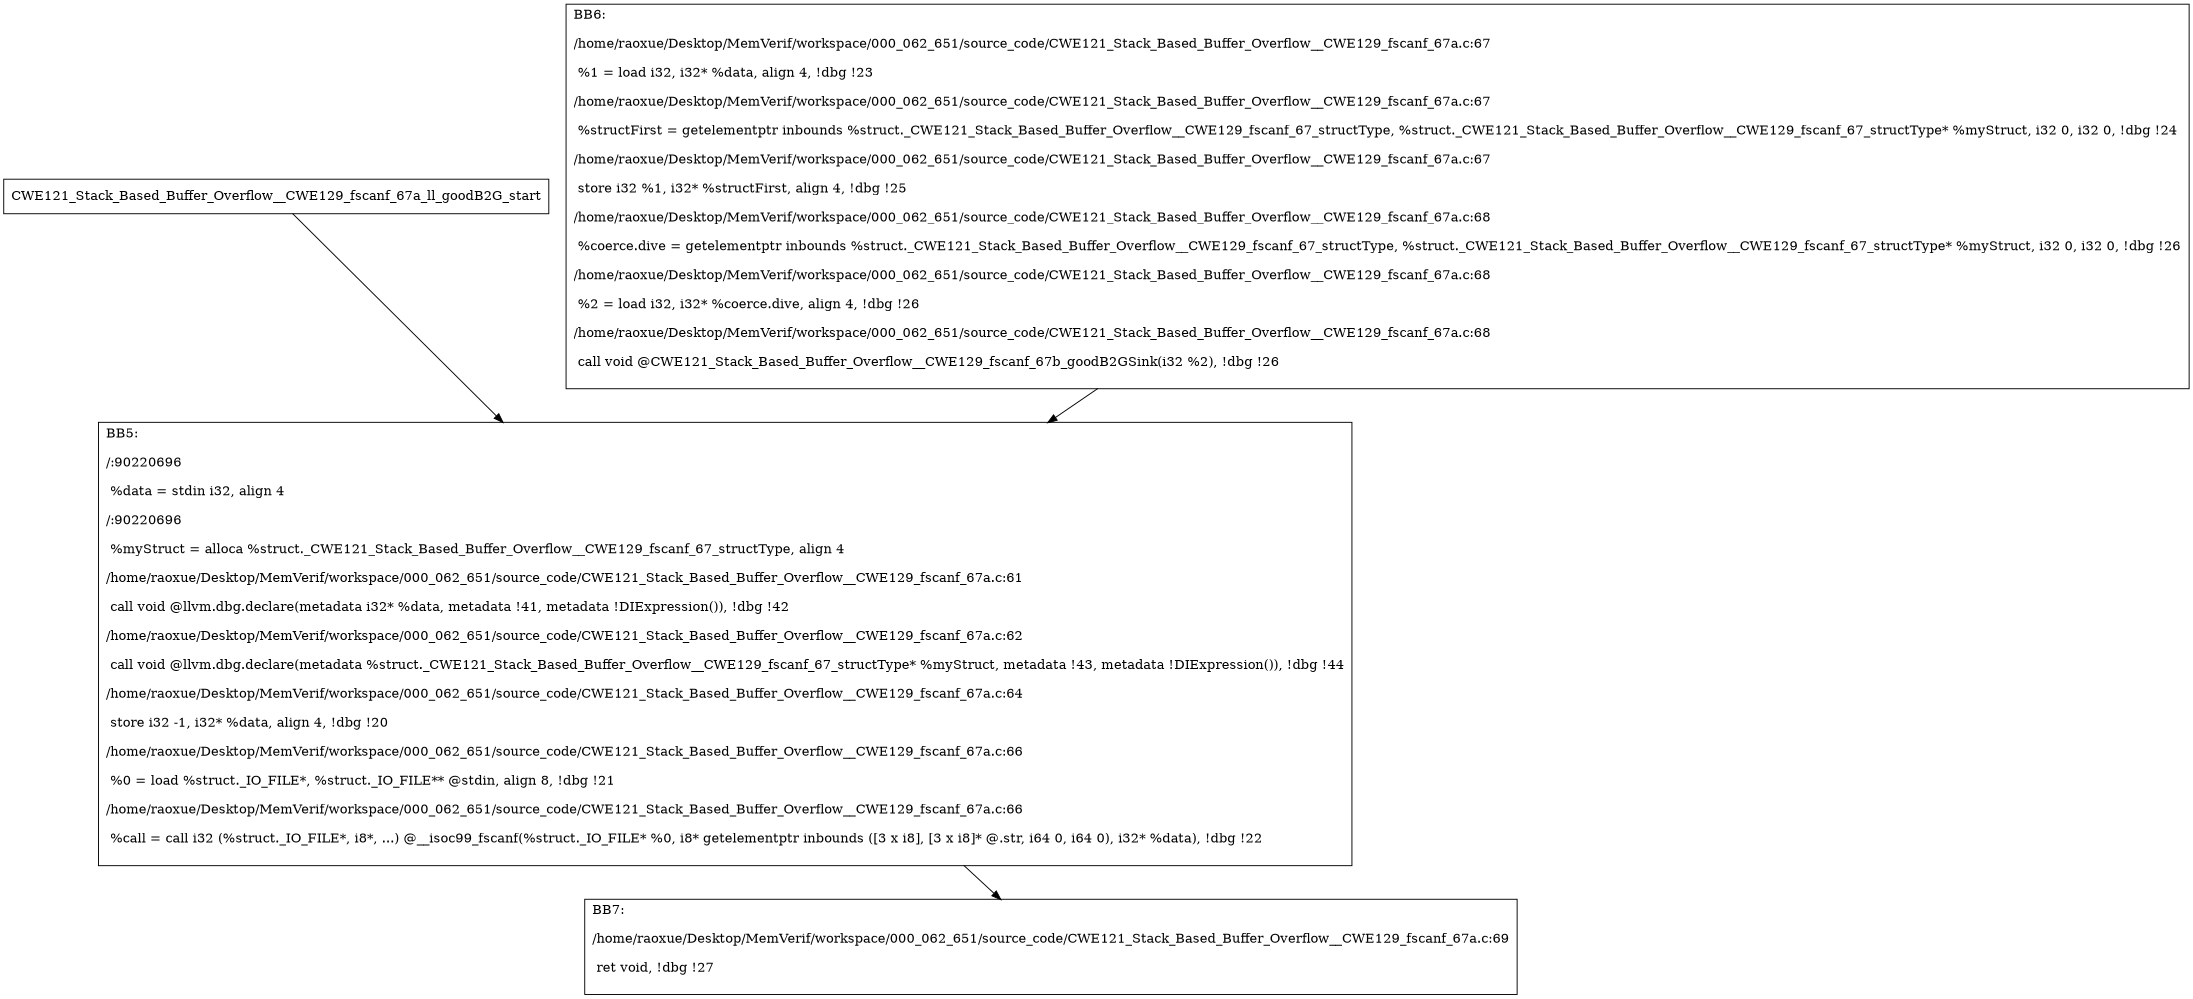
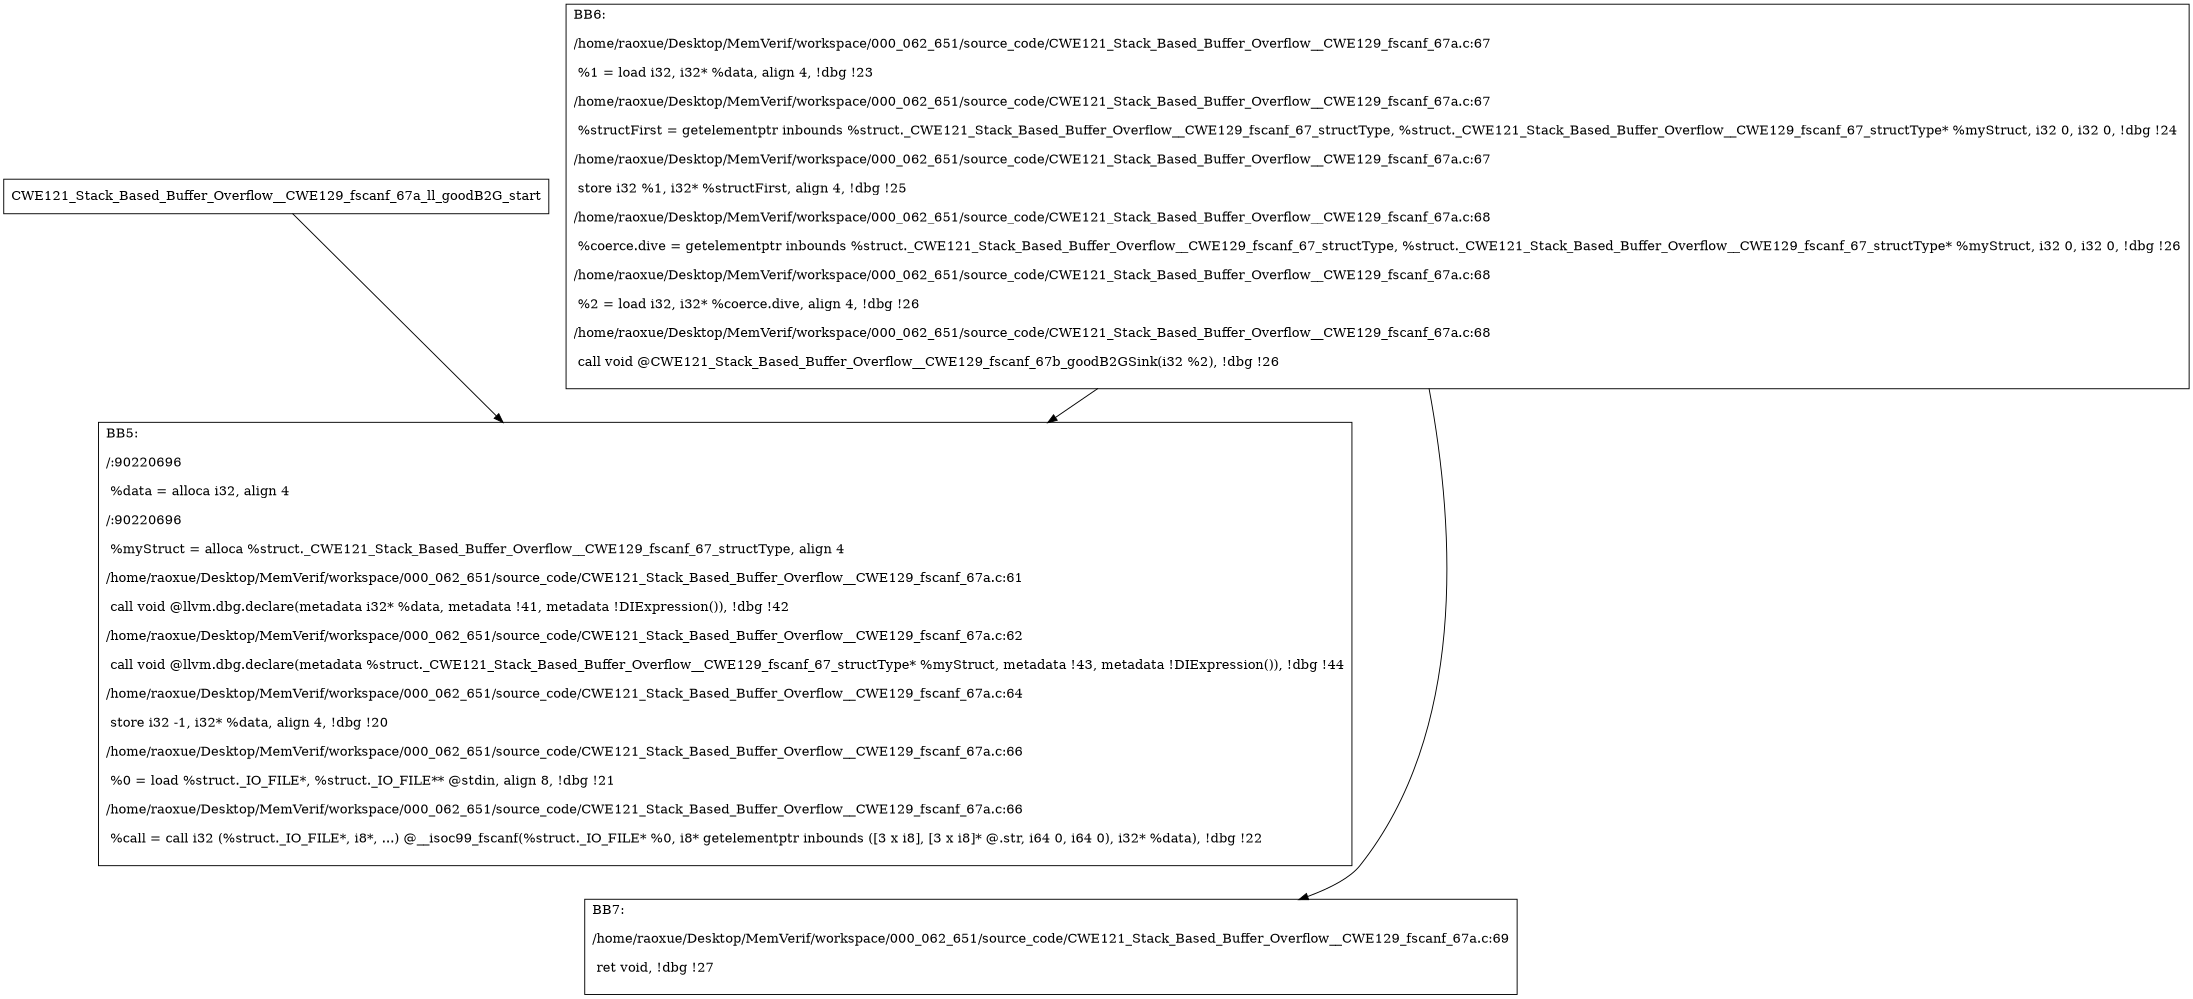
node "BB5:": text "%data = stdin i32, align 4" -> "%data = alloca i32, align 4"
edge "BB5:" -> "BB7:": now "BB6:" -> "BB7:"
